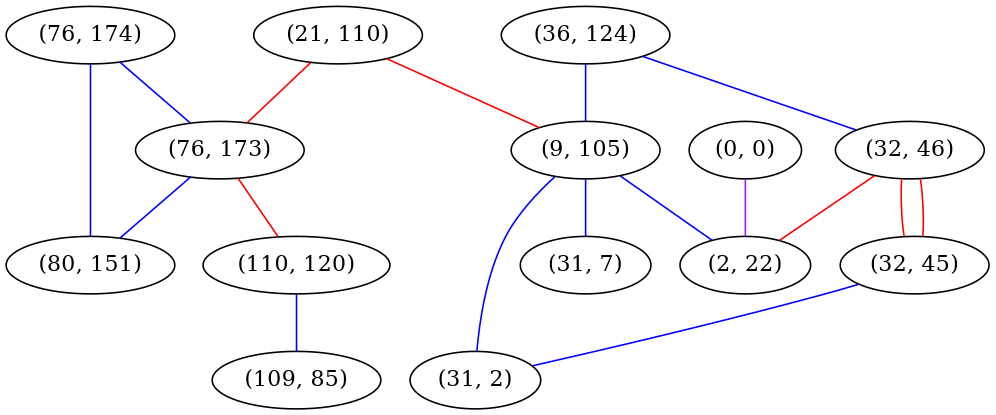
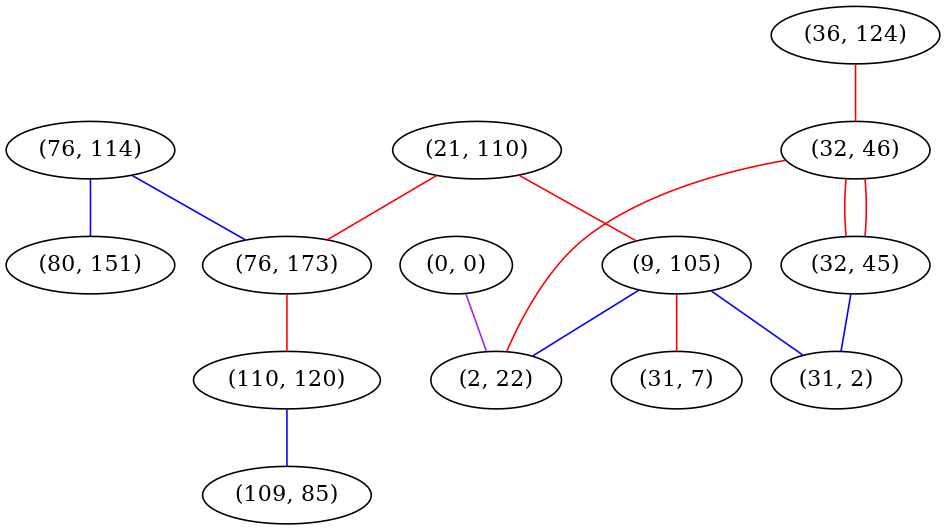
node "(76, 174)": label "(76, 174)" -> "(76, 114)"
edge "(36, 124)" -- "(9, 105)": removed
edge "(36, 124)" -- "(32, 46)": color blue -> red
edge "(76, 173)" -- "(80, 151)": removed
edge "(9, 105)" -- "(31, 7)": color blue -> red
